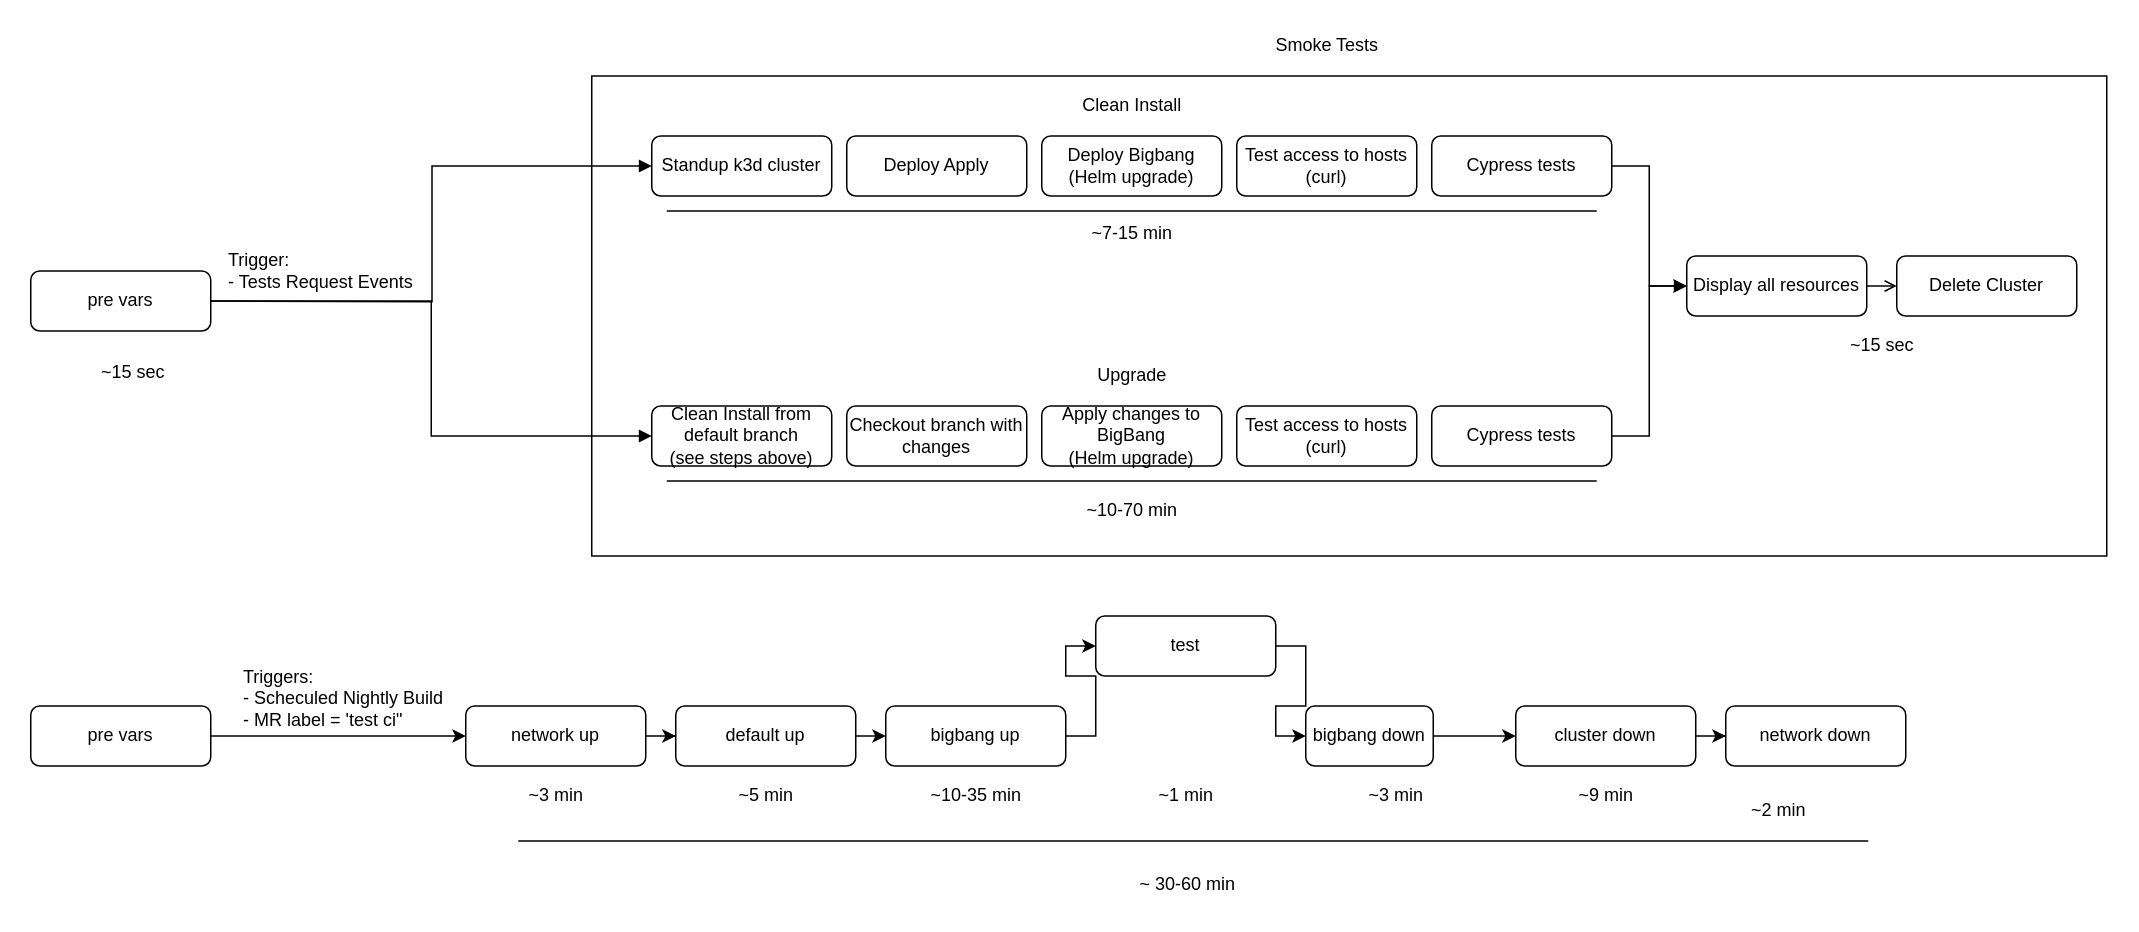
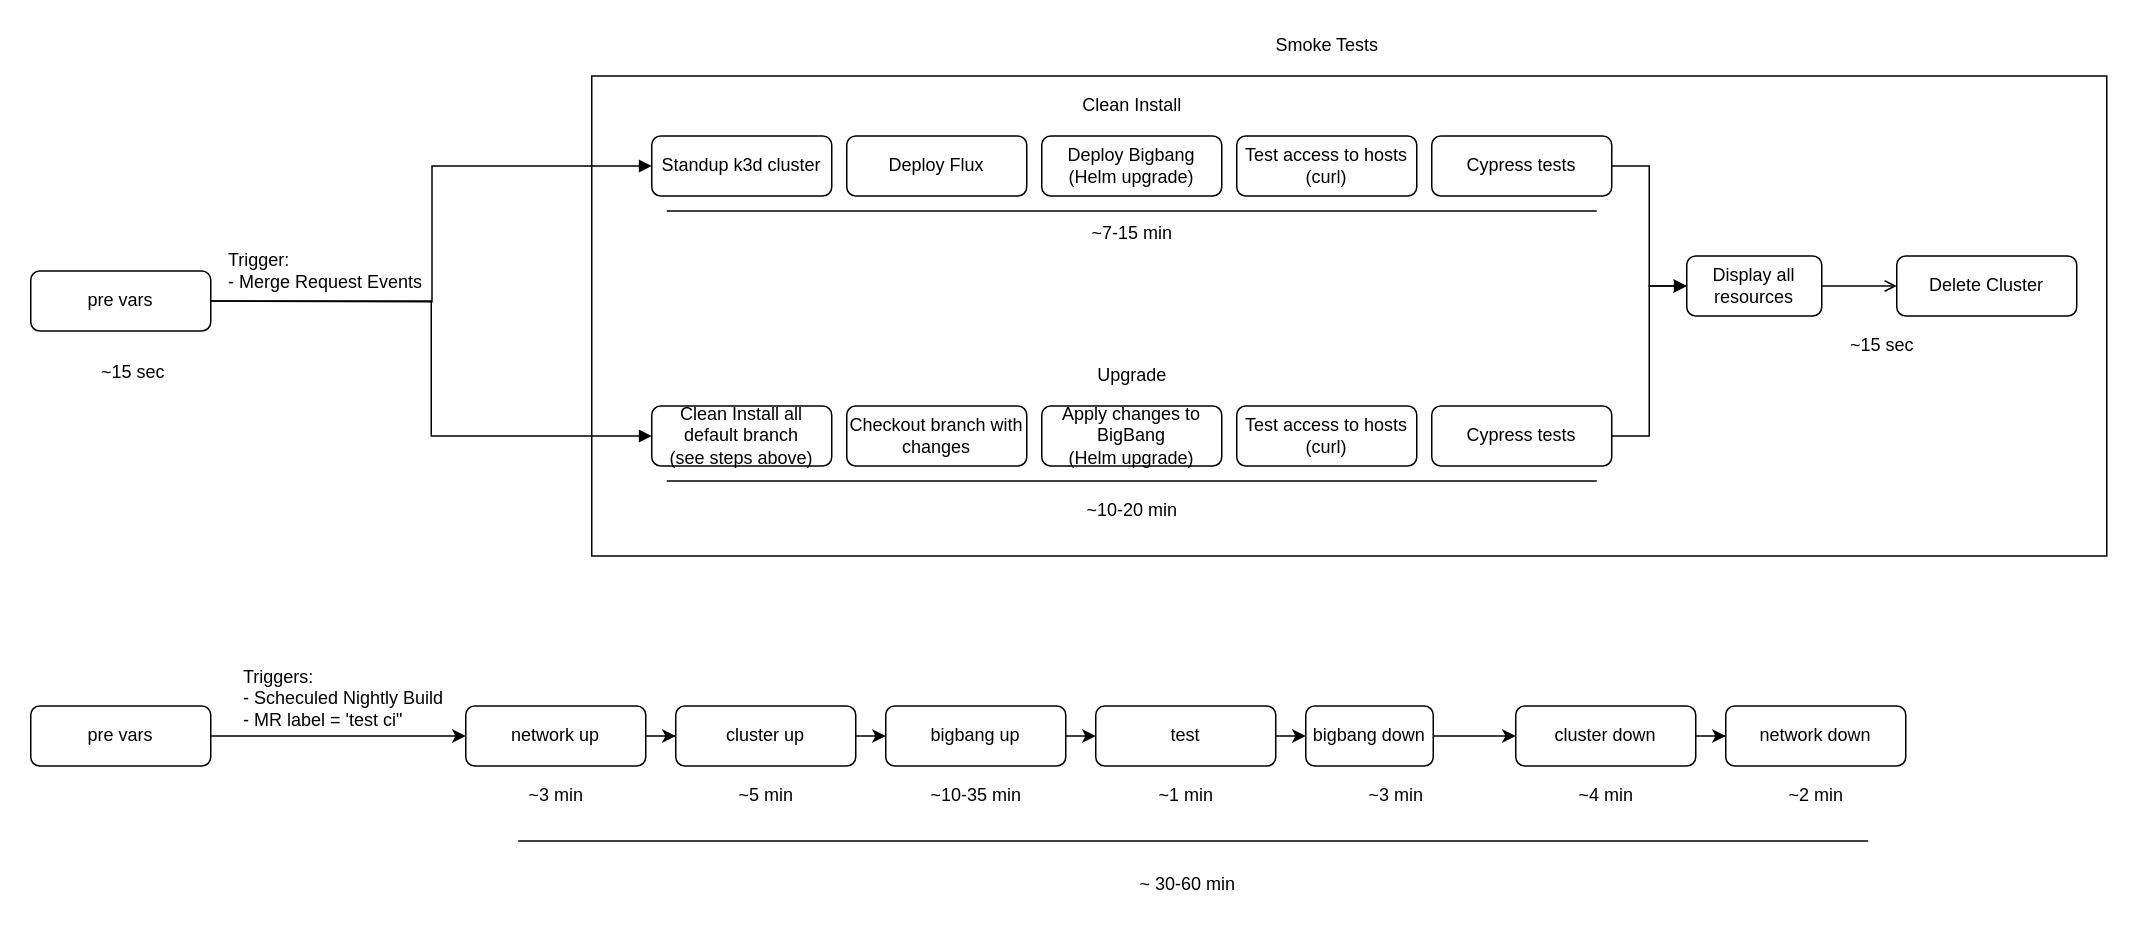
node "Deploy Apply": label "Deploy Apply" -> "Deploy Flux"
node "Trigger: - Tests Request Events": label "Trigger: - Tests Request Events" -> "Trigger: - Merge Request Events"
node "Display all resources": size 180x60 -> 135x60
node "Clean Install from default branch (see steps above)": label "Clean Install from default branch (see steps above)" -> "Clean Install all default branch (see steps above)"
node "~10-70 min": label "~10-70 min" -> "~10-20 min"
node "test": moved (1186, 646) -> (1186, 736)
node "default up": label "default up" -> "cluster up"
node "~9 min": label "~9 min" -> "~4 min"
node "~2 min": moved (1778, 811) -> (1816, 796)
